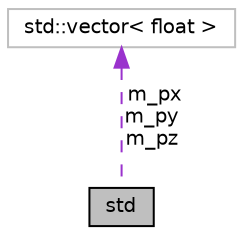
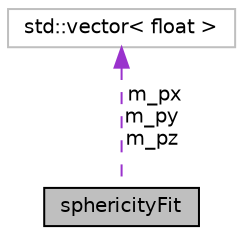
node "std": label "std" -> "sphericityFit"
